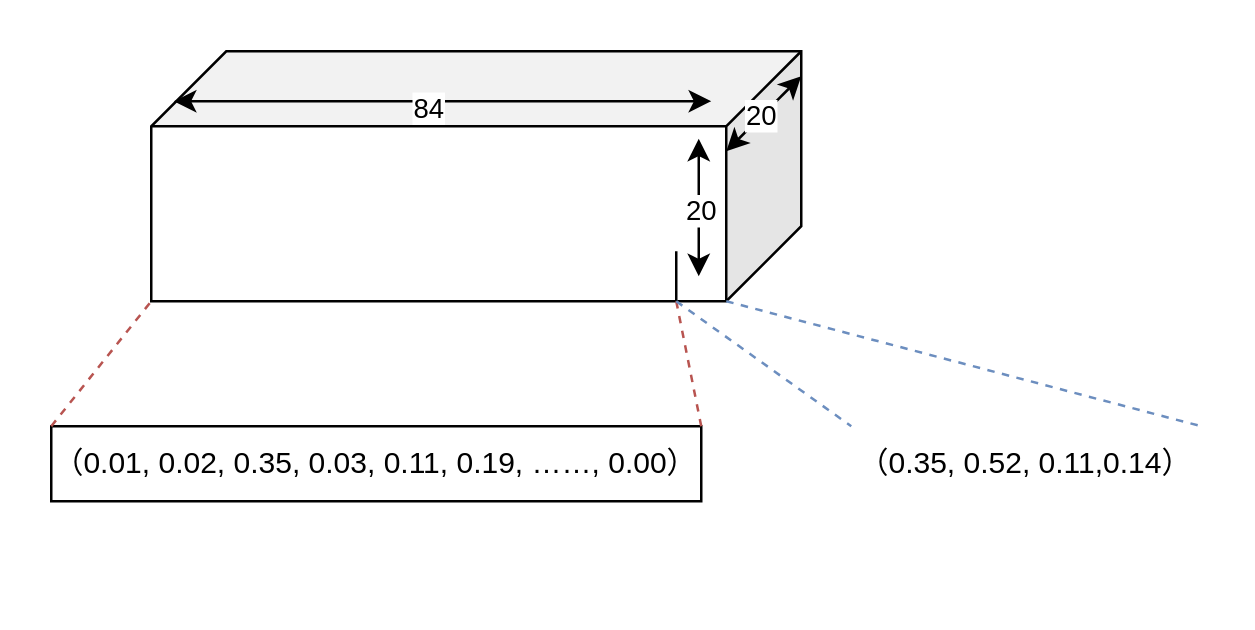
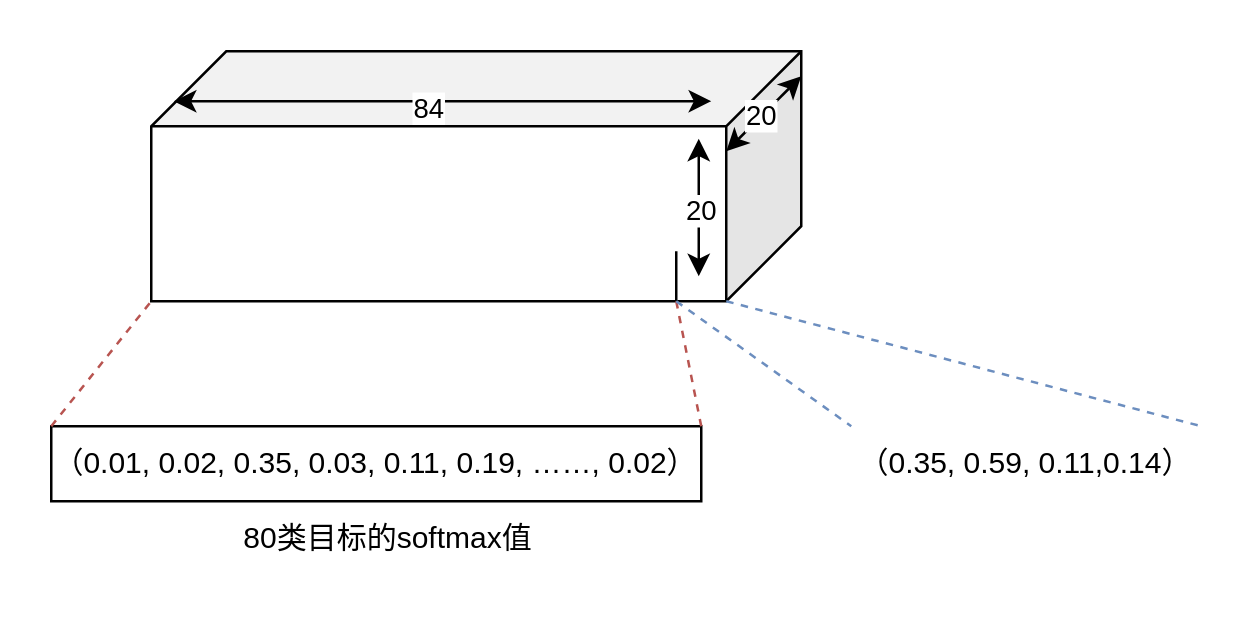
node "（0.01, 0.02, 0.35, 0.03, 0.11, 0.19, ……, 0.00）": label "（0.01, 0.02, 0.35, 0.03, 0.11, 0.19, ……, 0.00）" -> "（0.01, 0.02, 0.35, 0.03, 0.11, 0.19, ……, 0.02）"
node "（0.35, 0.52, 0.11,0.14）": label "（0.35, 0.52, 0.11,0.14）" -> "（0.35, 0.59, 0.11,0.14）"
node "80类目标的softmax值": added
